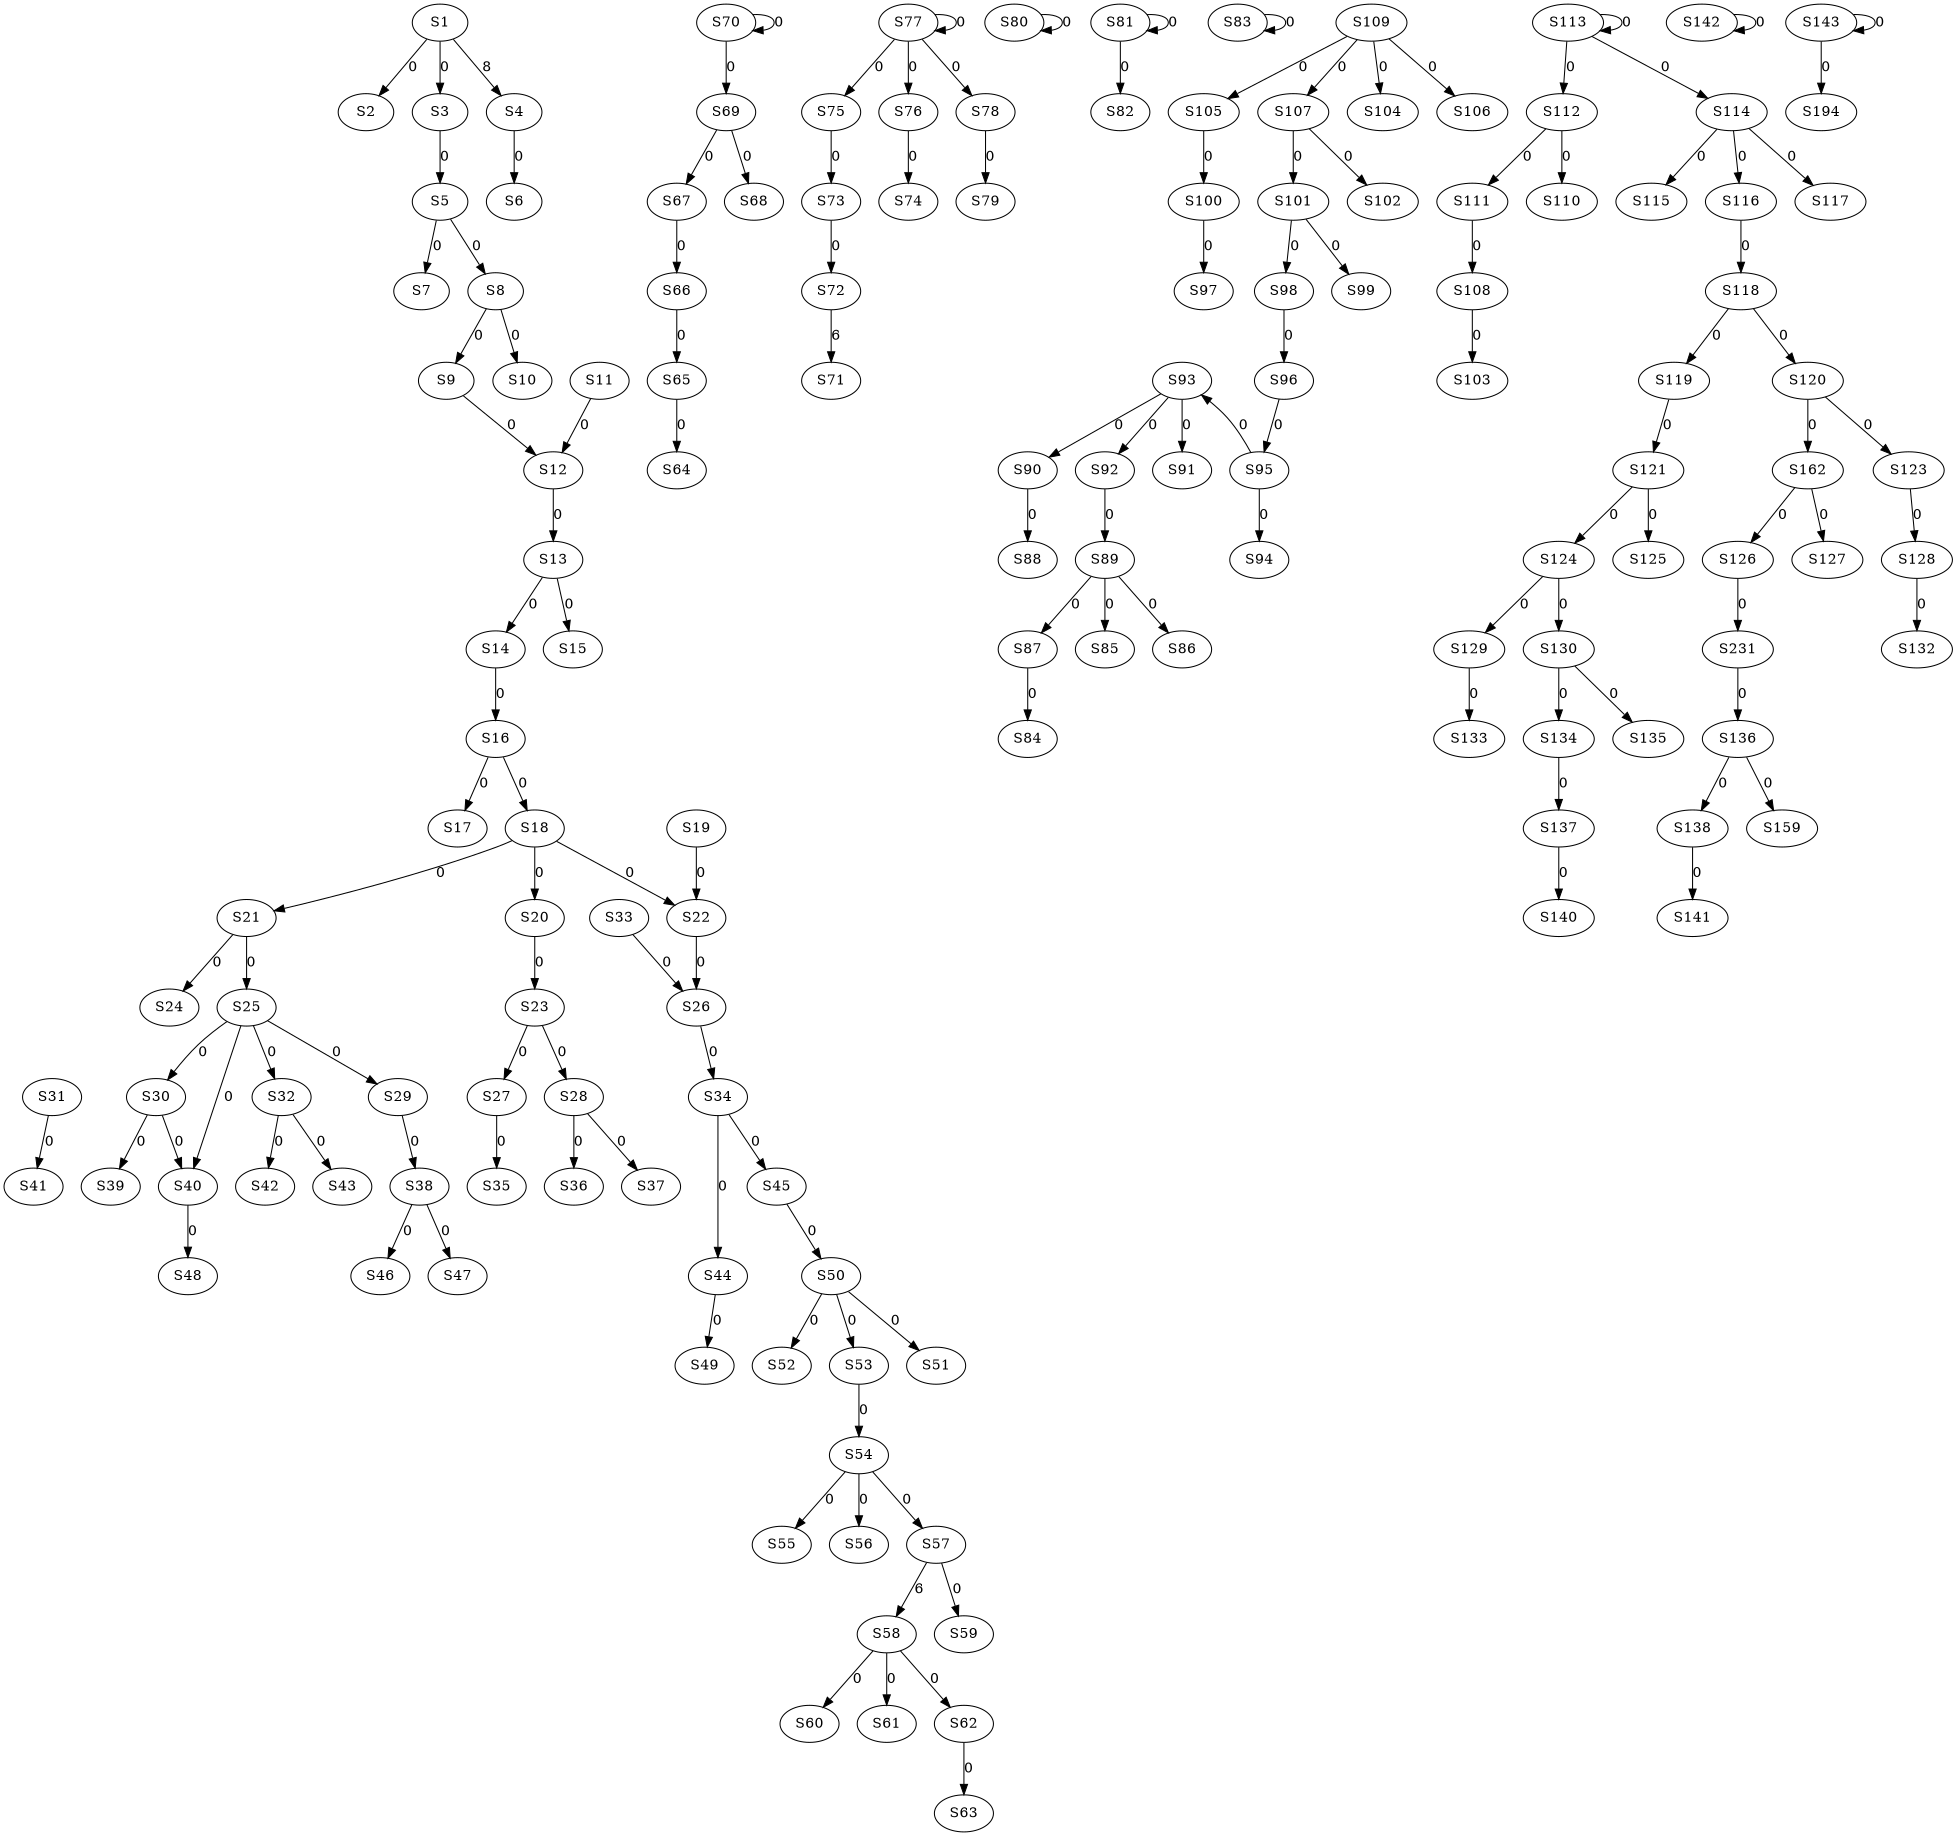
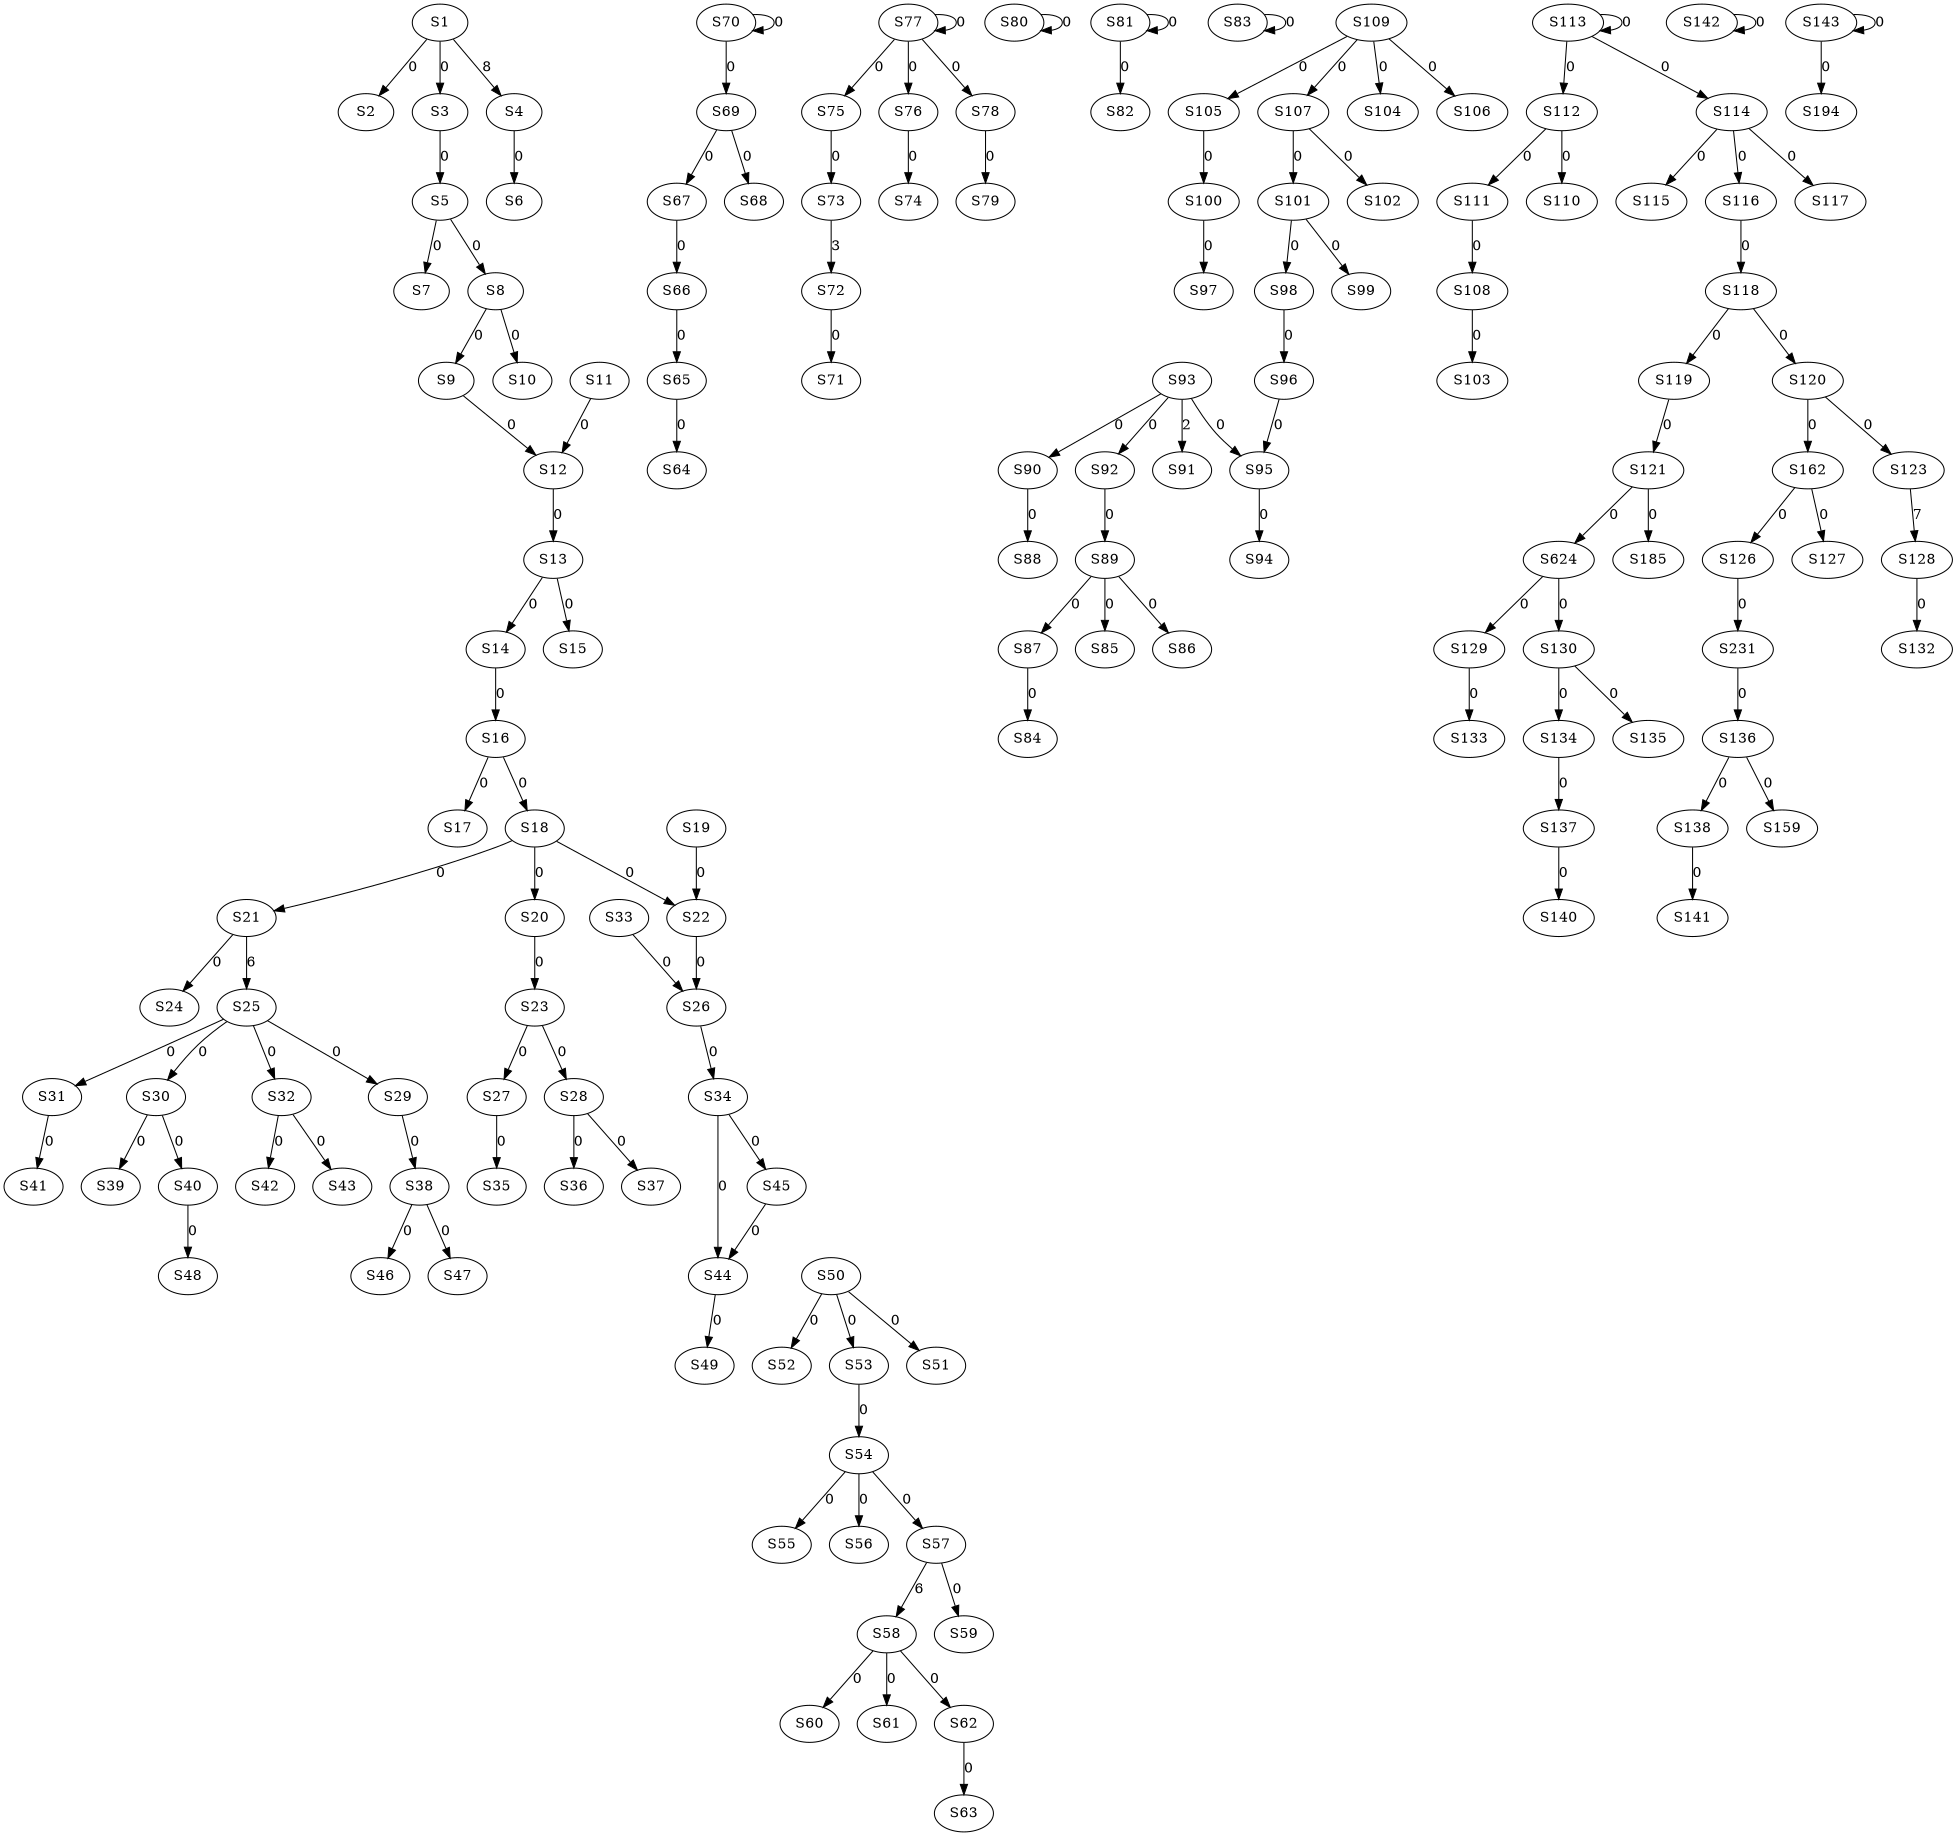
edge "S73" -> "S72": label "0" -> "3"
edge "S72" -> "S71": label "6" -> "0"
edge "S95" -> "S93": reversed
edge "S93" -> "S91": label "0" -> "2"
edge "S123" -> "S128": label "0" -> "7"
node "S124": label "S124" -> "S624"
node "S125": label "S125" -> "S185"
edge "S21" -> "S25": label "0" -> "6"
edge "S25" -> "S40": now "S25" -> "S31"
edge "S45" -> "S50": now "S45" -> "S44"
